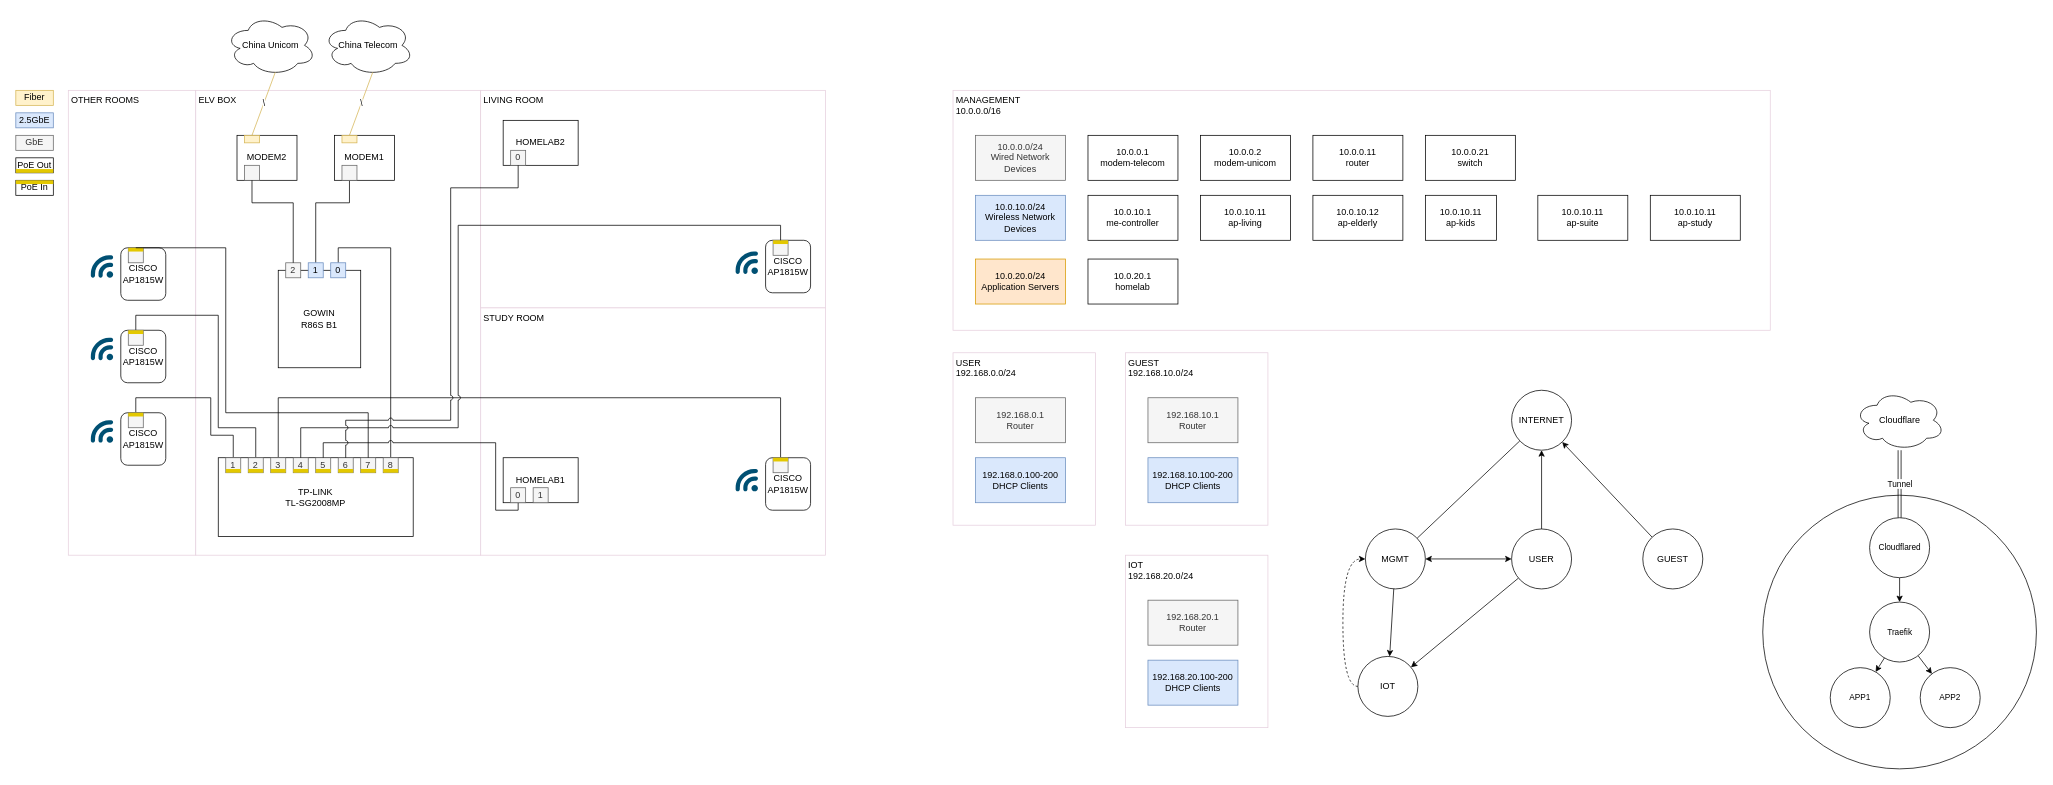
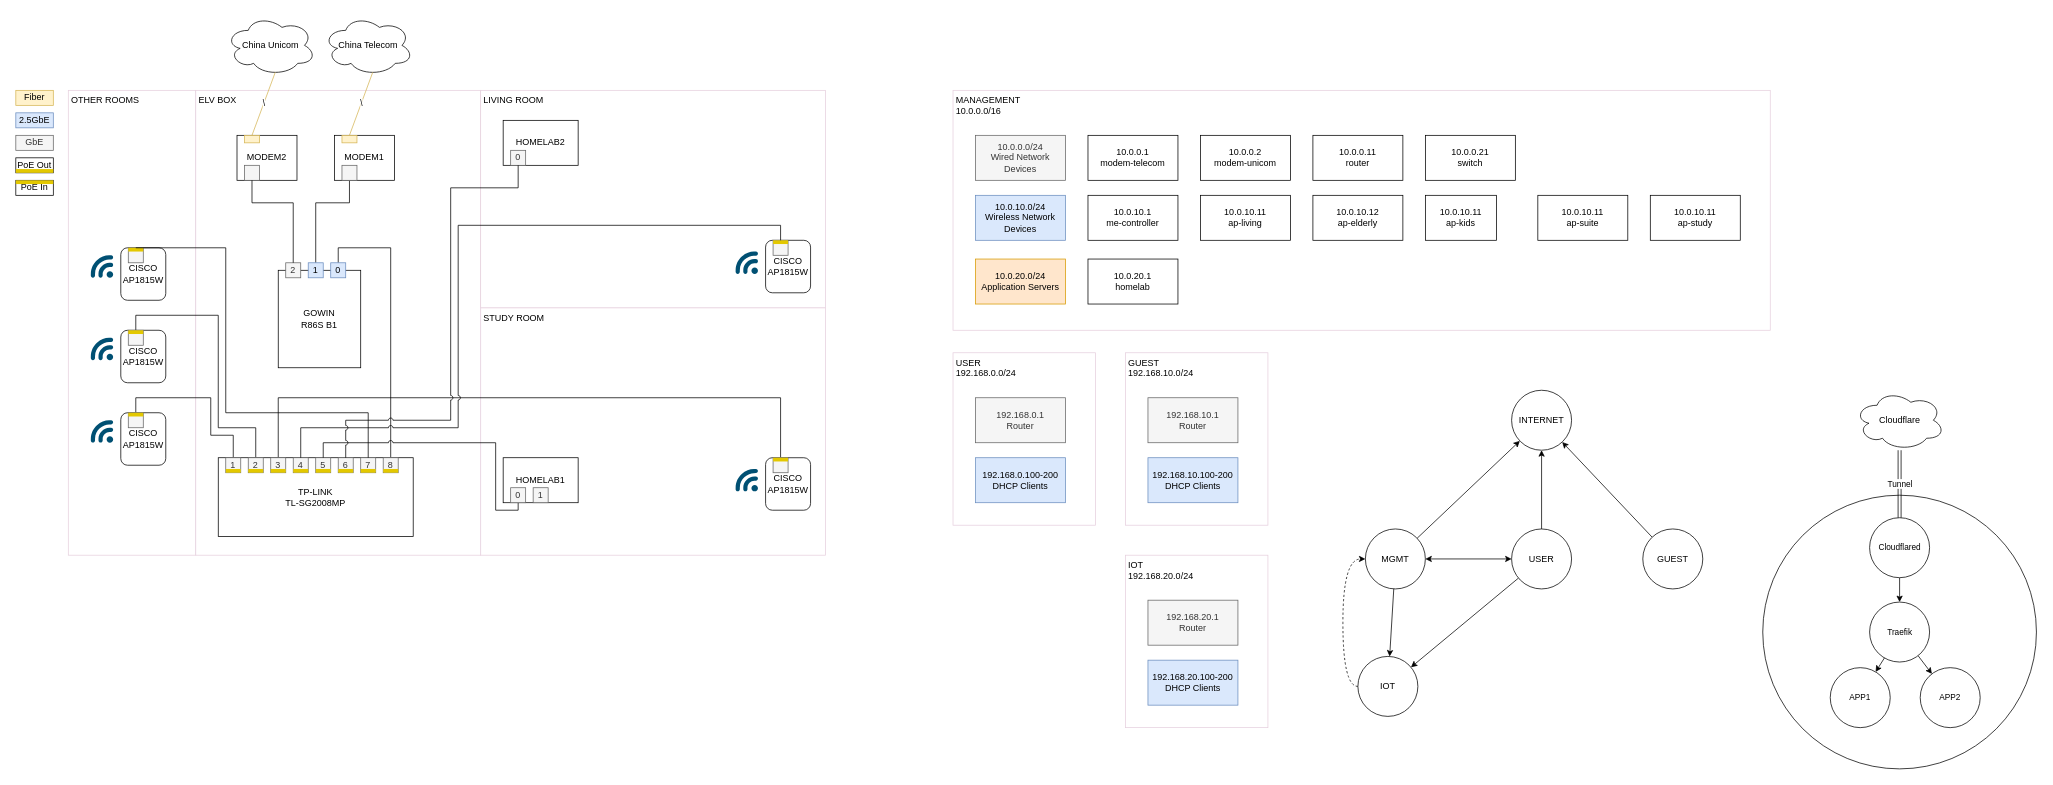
edge "INTERNET" -- "MGMT": arrowhead none -> classic
